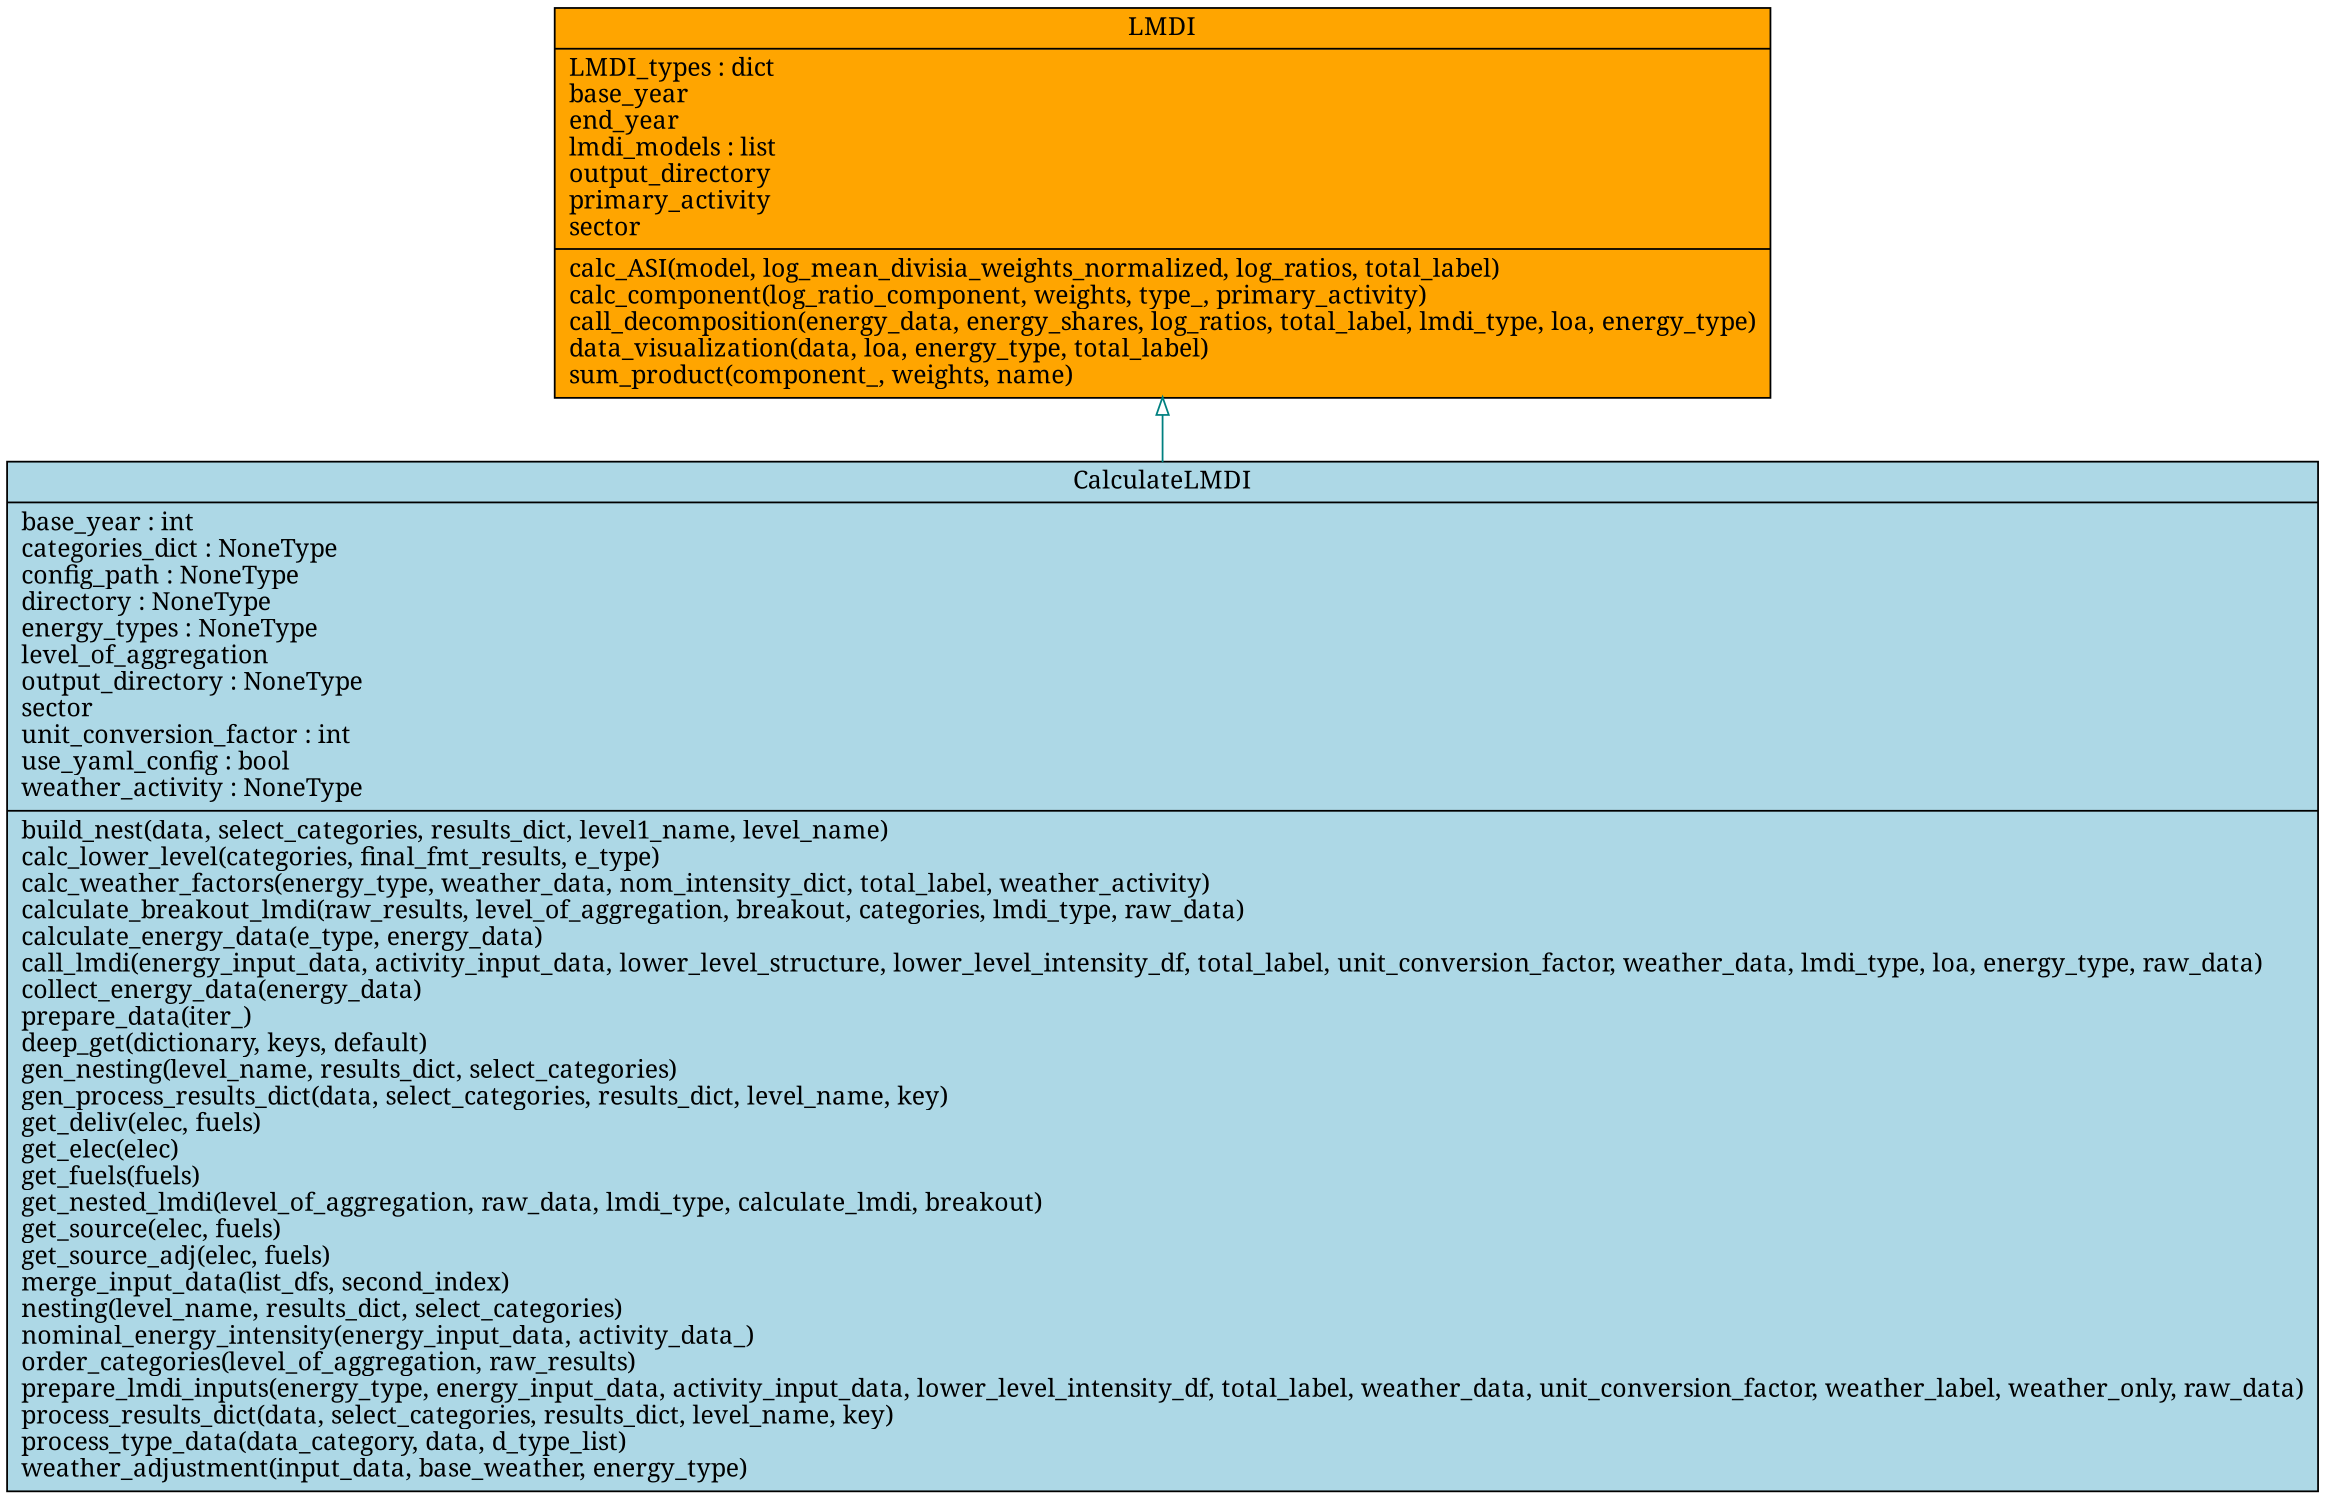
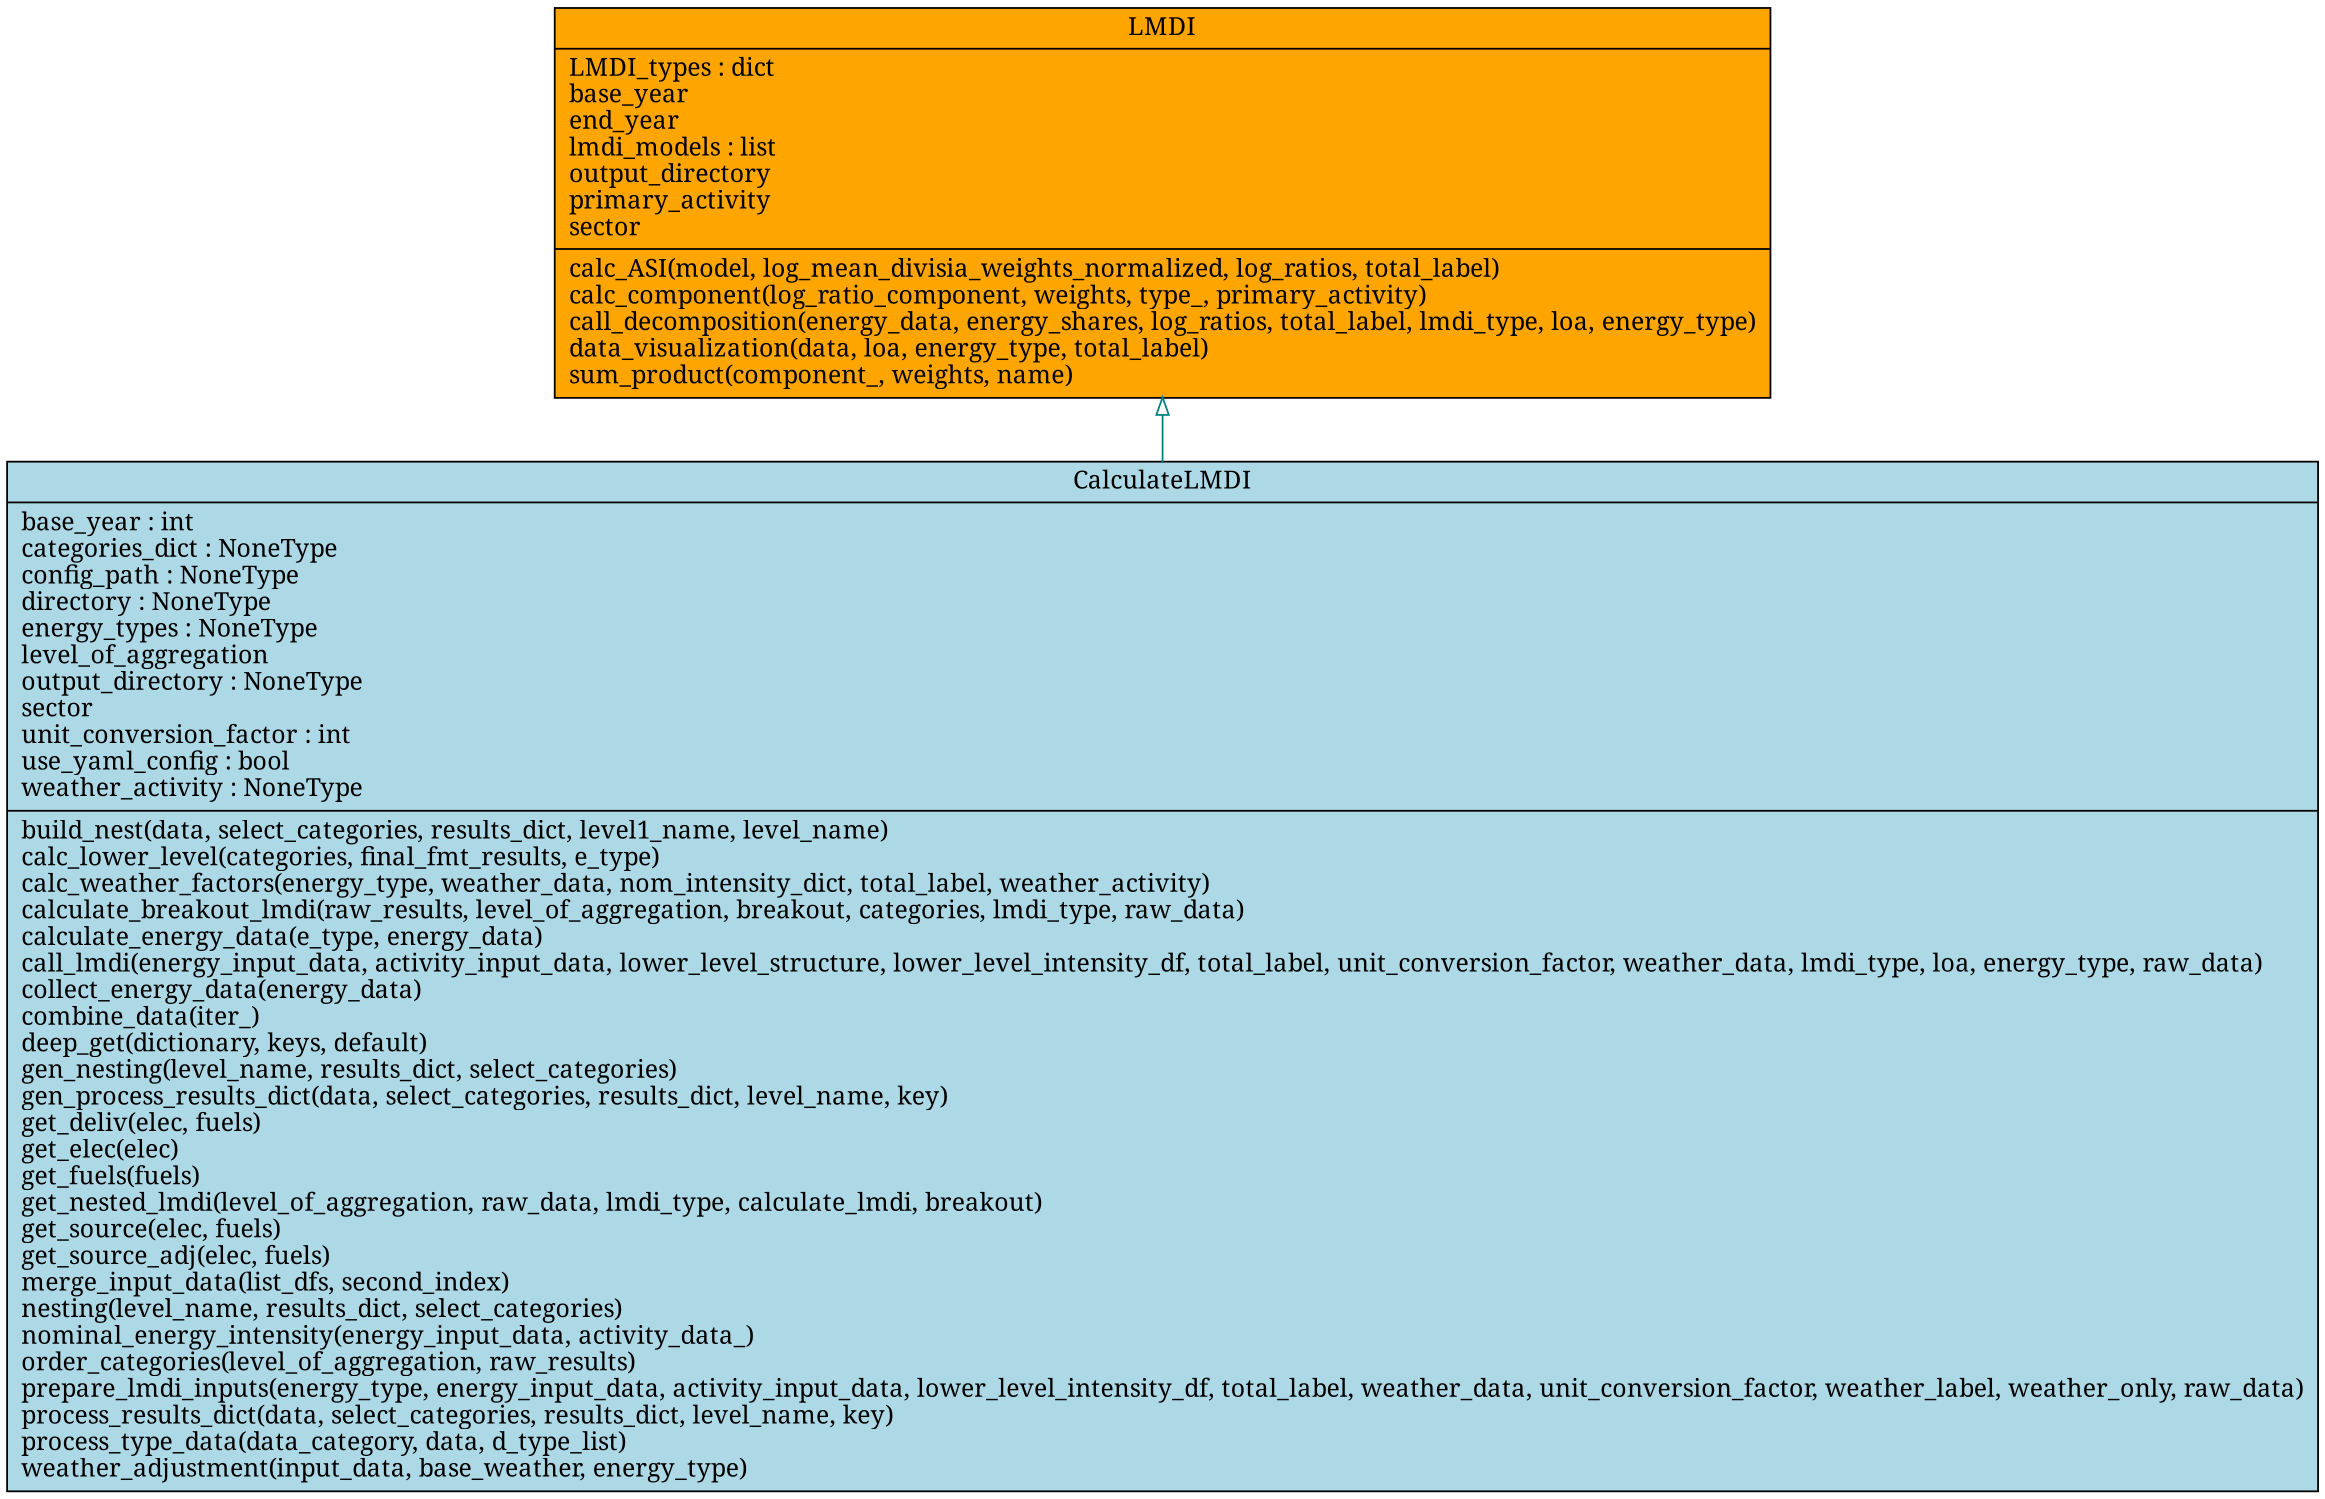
node "CalculateLMDI": text "prepare_data(iter_)" -> "combine_data(iter_)"
